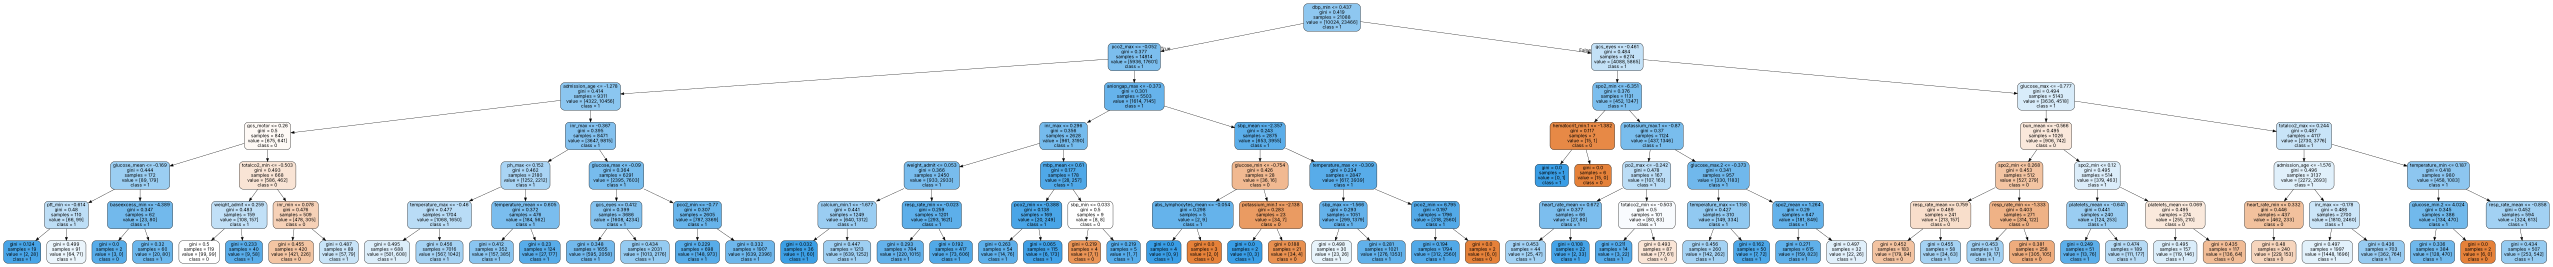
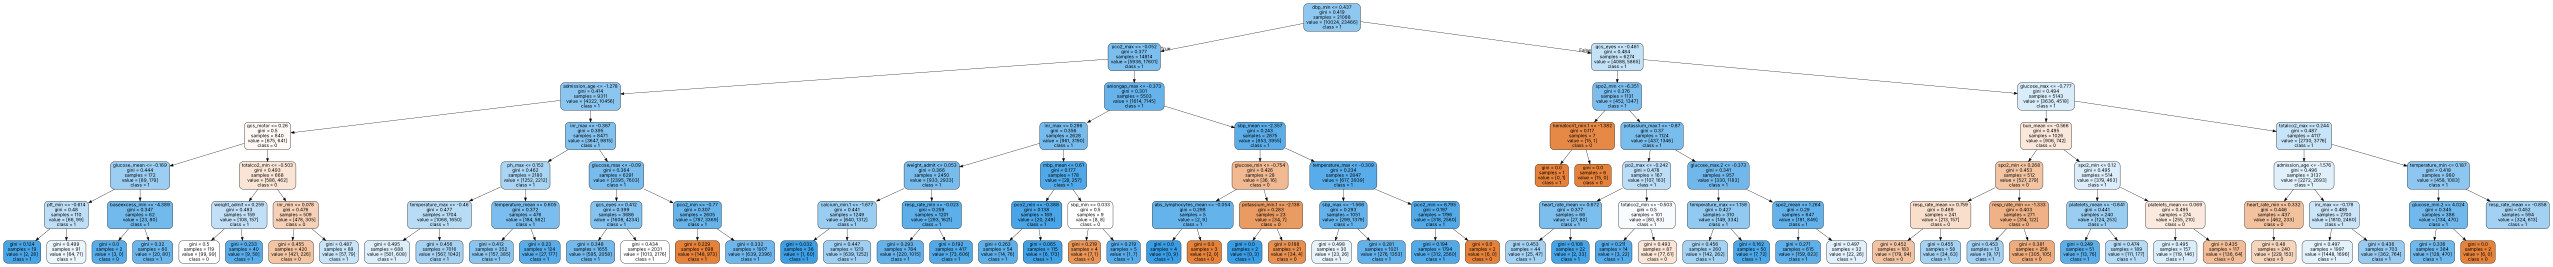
node "gini = 0.0 samples = 1 value = [0, 1] class = 1": fillcolor #399de5 -> #e58139
node "gini = 0.434 samples = 2031 value = [1013, 2176] class = 1": fillcolor #95cbf1 -> #ffffff
node "gini = 0.229 samples = 698 value = [148, 973] class = 1": fillcolor #57ace9 -> #e58139
node "gini = 0.434 samples = 507 value = [253, 542] class = 1": removed
